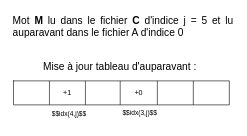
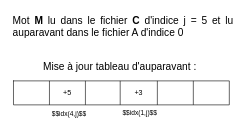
node "+1": label "+1" -> "+5"
node "+0": label "+0" -> "+3"
node "$$idx(3,j)$$": label "$$idx(3,j)$$" -> "$$idx(1,j)$$"
